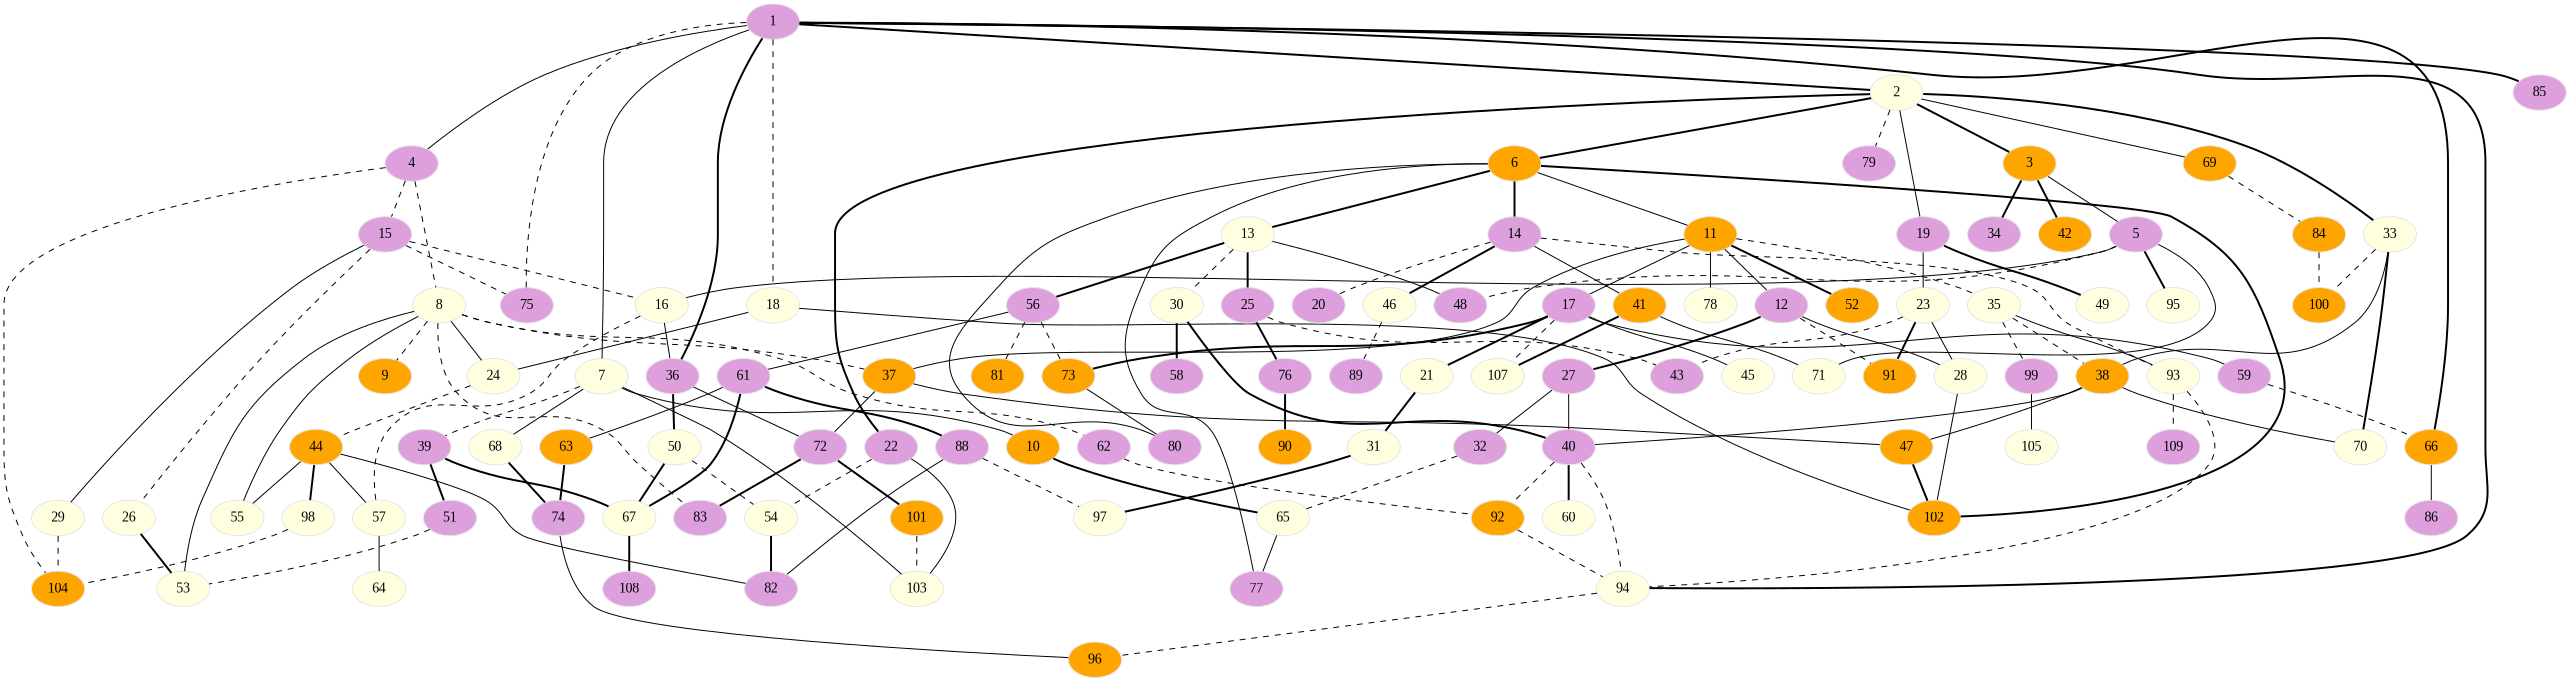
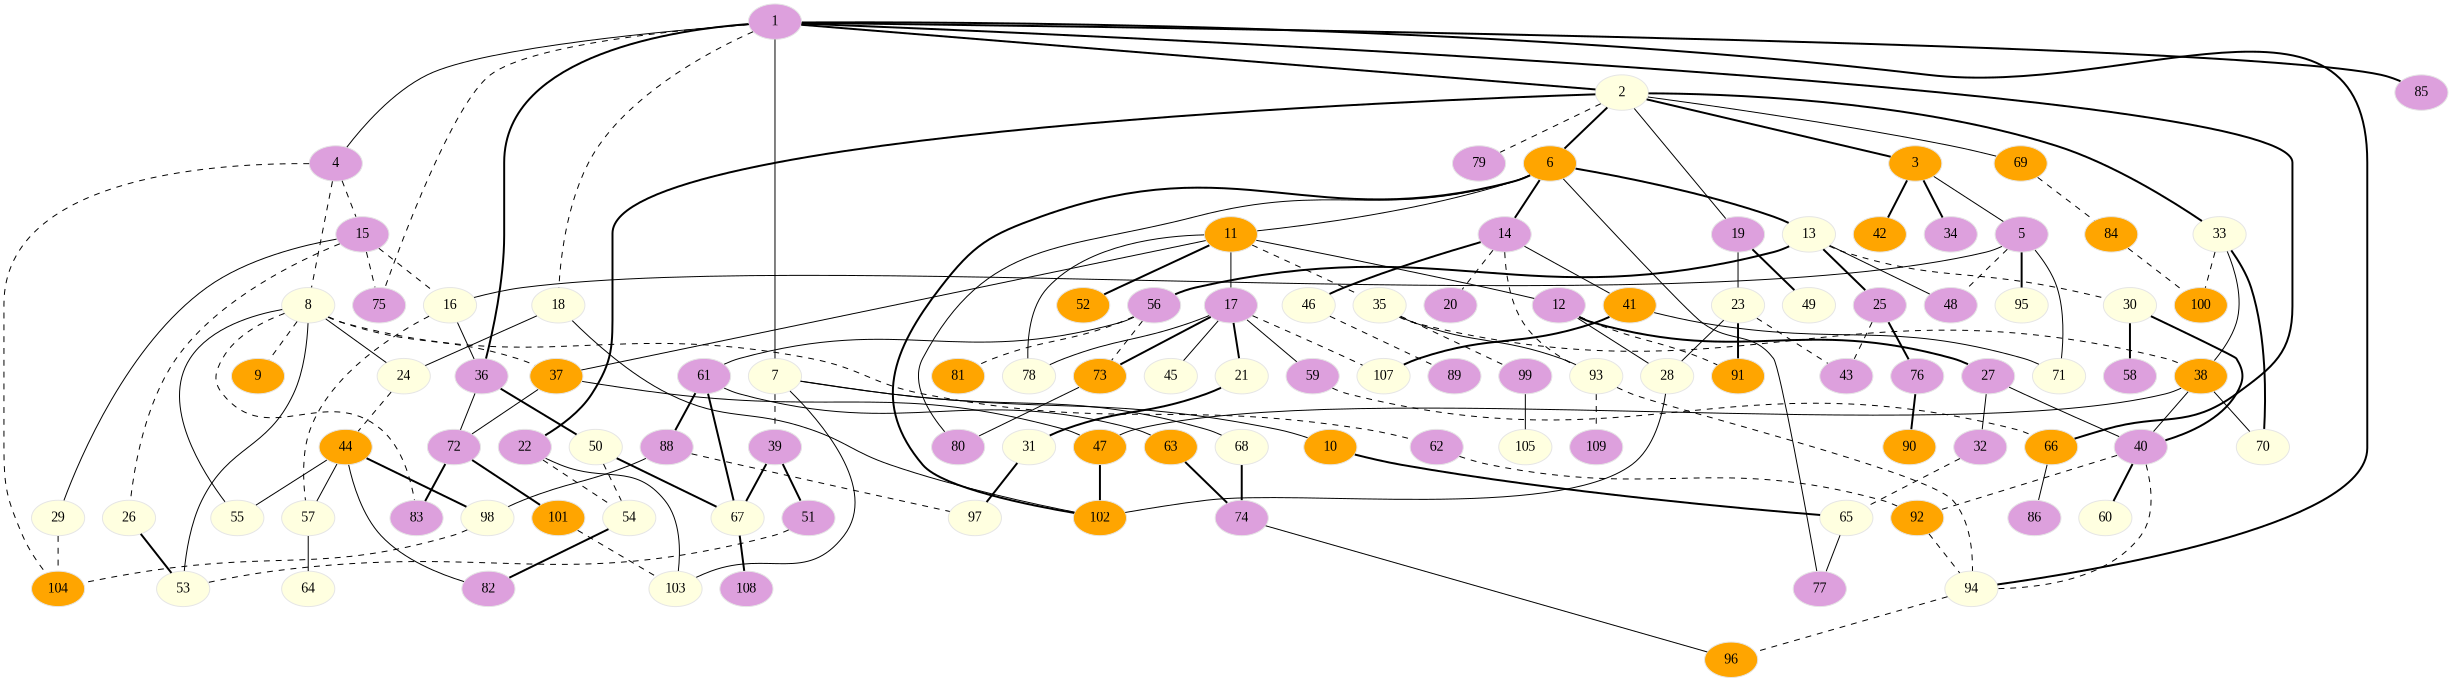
edge "17" -- "78": added
edge "88" -- "82": now "88" -- "98"
